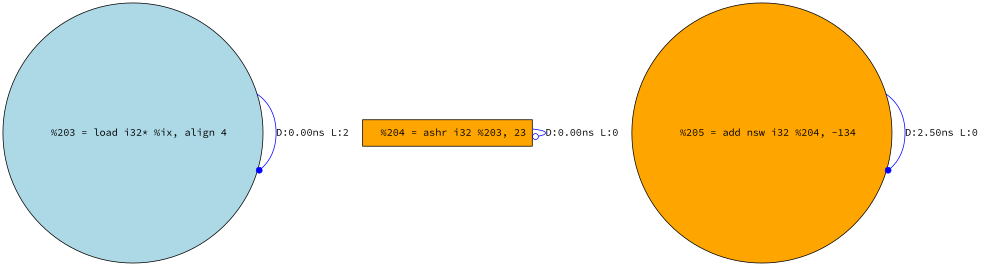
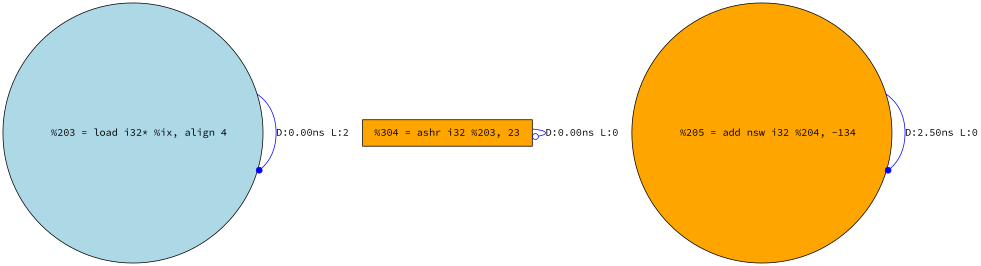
node "%204 = ashr i32 %203, 23": label "%204 = ashr i32 %203, 23" -> "%304 = ashr i32 %203, 23"
